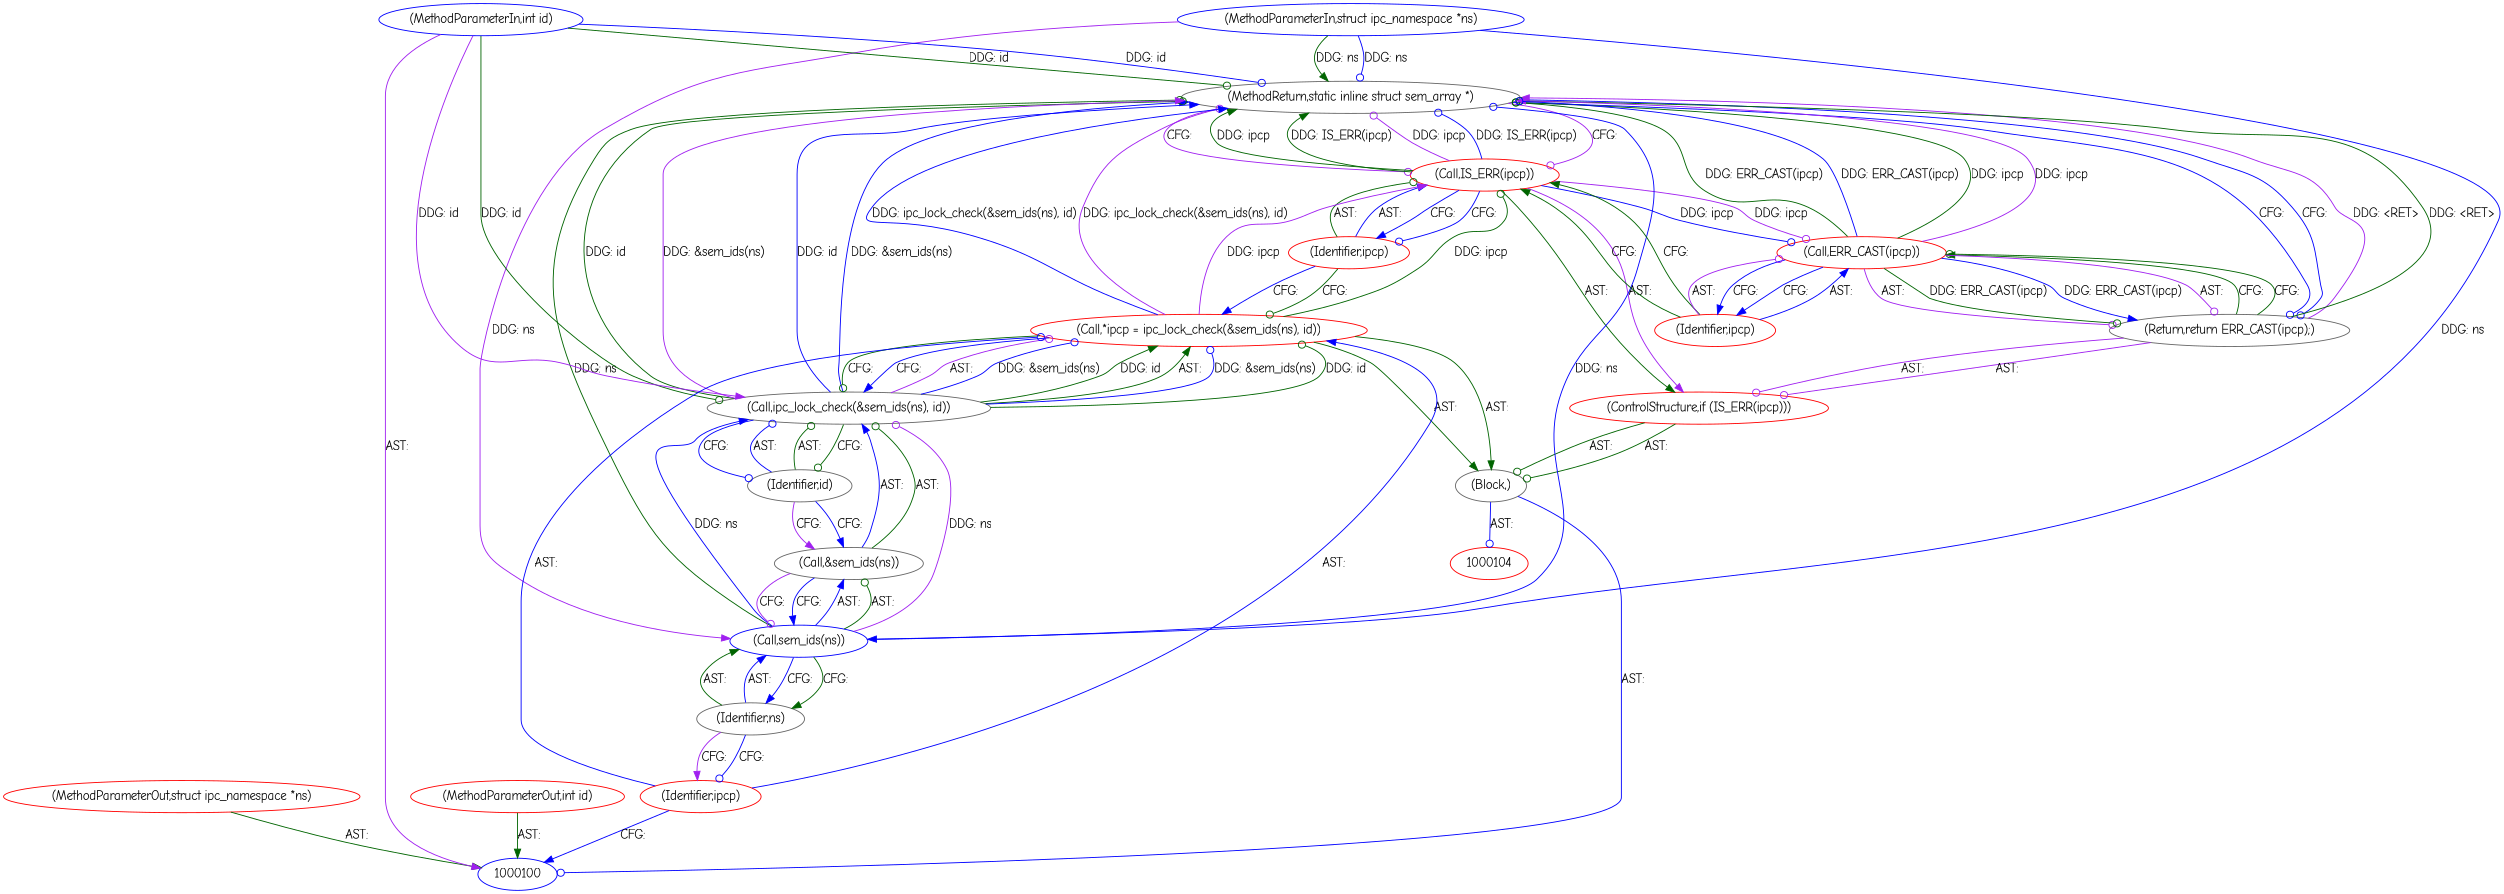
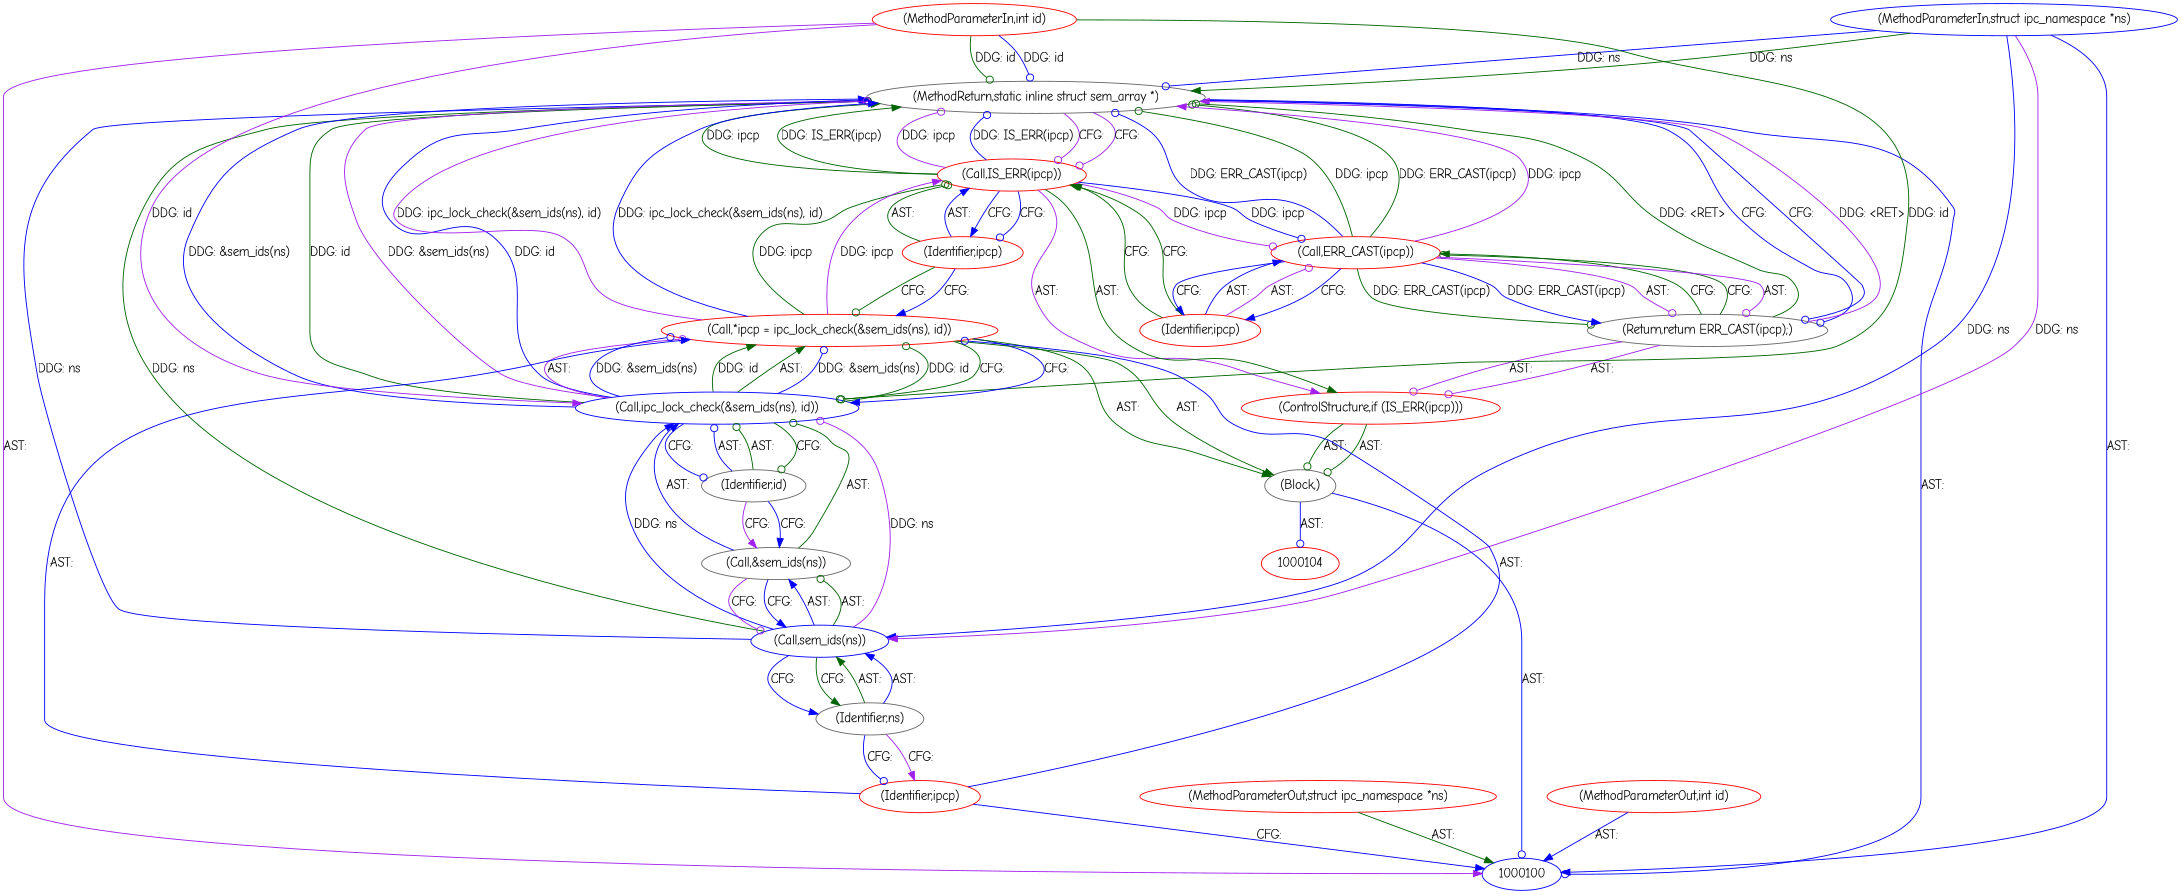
node "(MethodParameterIn,int id)": color blue -> red
edge "(MethodReturn,static inline struct sem_array *)" -> "1000100": added, label "AST:"
node "(Call,ipc_lock_check(&sem_ids(ns), id))": color gray40 -> blue
edge "(MethodParameterIn,struct ipc_namespace *ns)" -> "1000100": added, label "AST:"
edge "(MethodParameterOut,int id)" -> "1000100": color darkgreen -> blue
